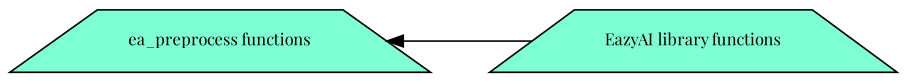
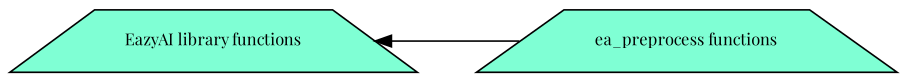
edge "EazyAI library functions" -> "ea_preprocess functions": reversed
